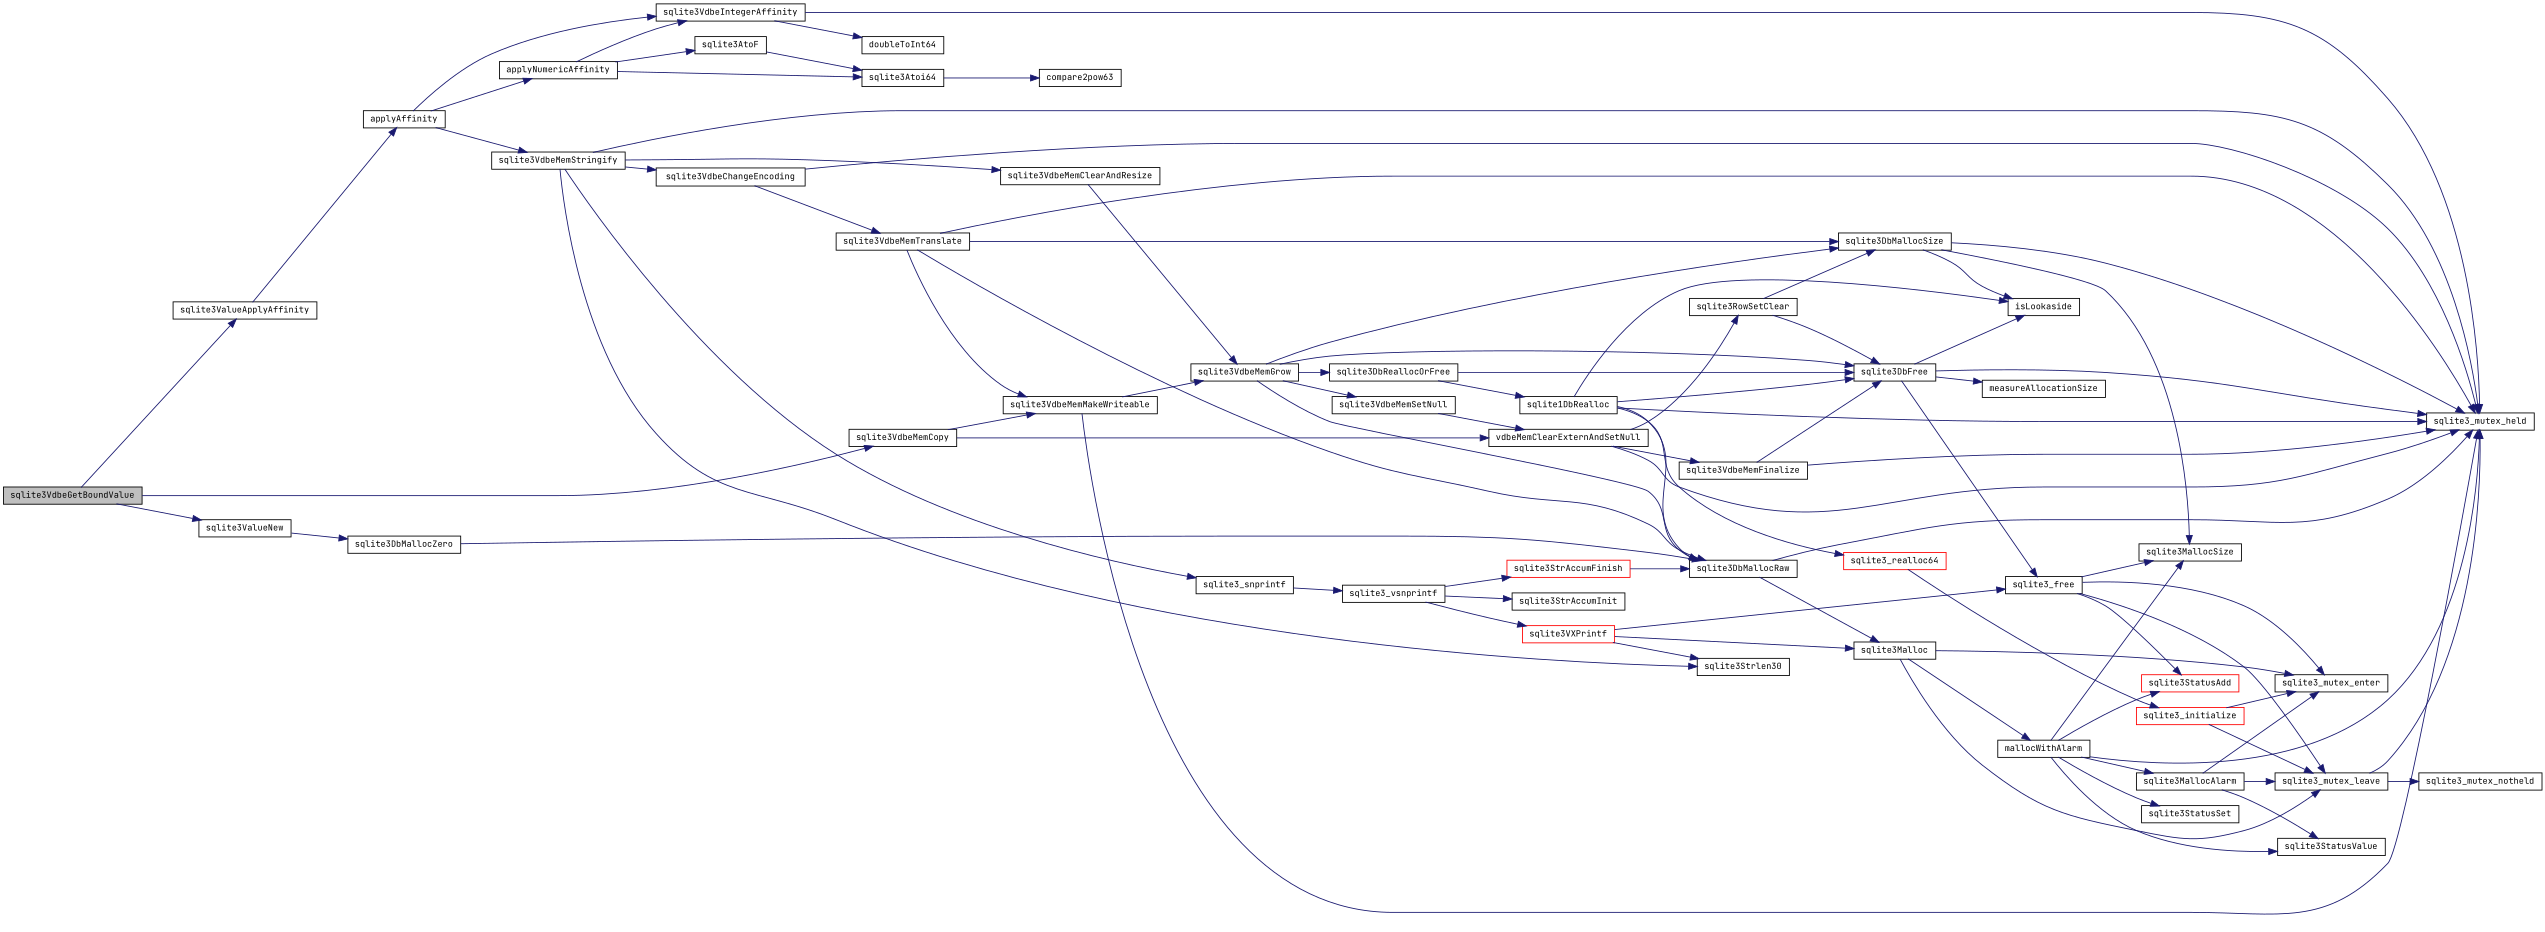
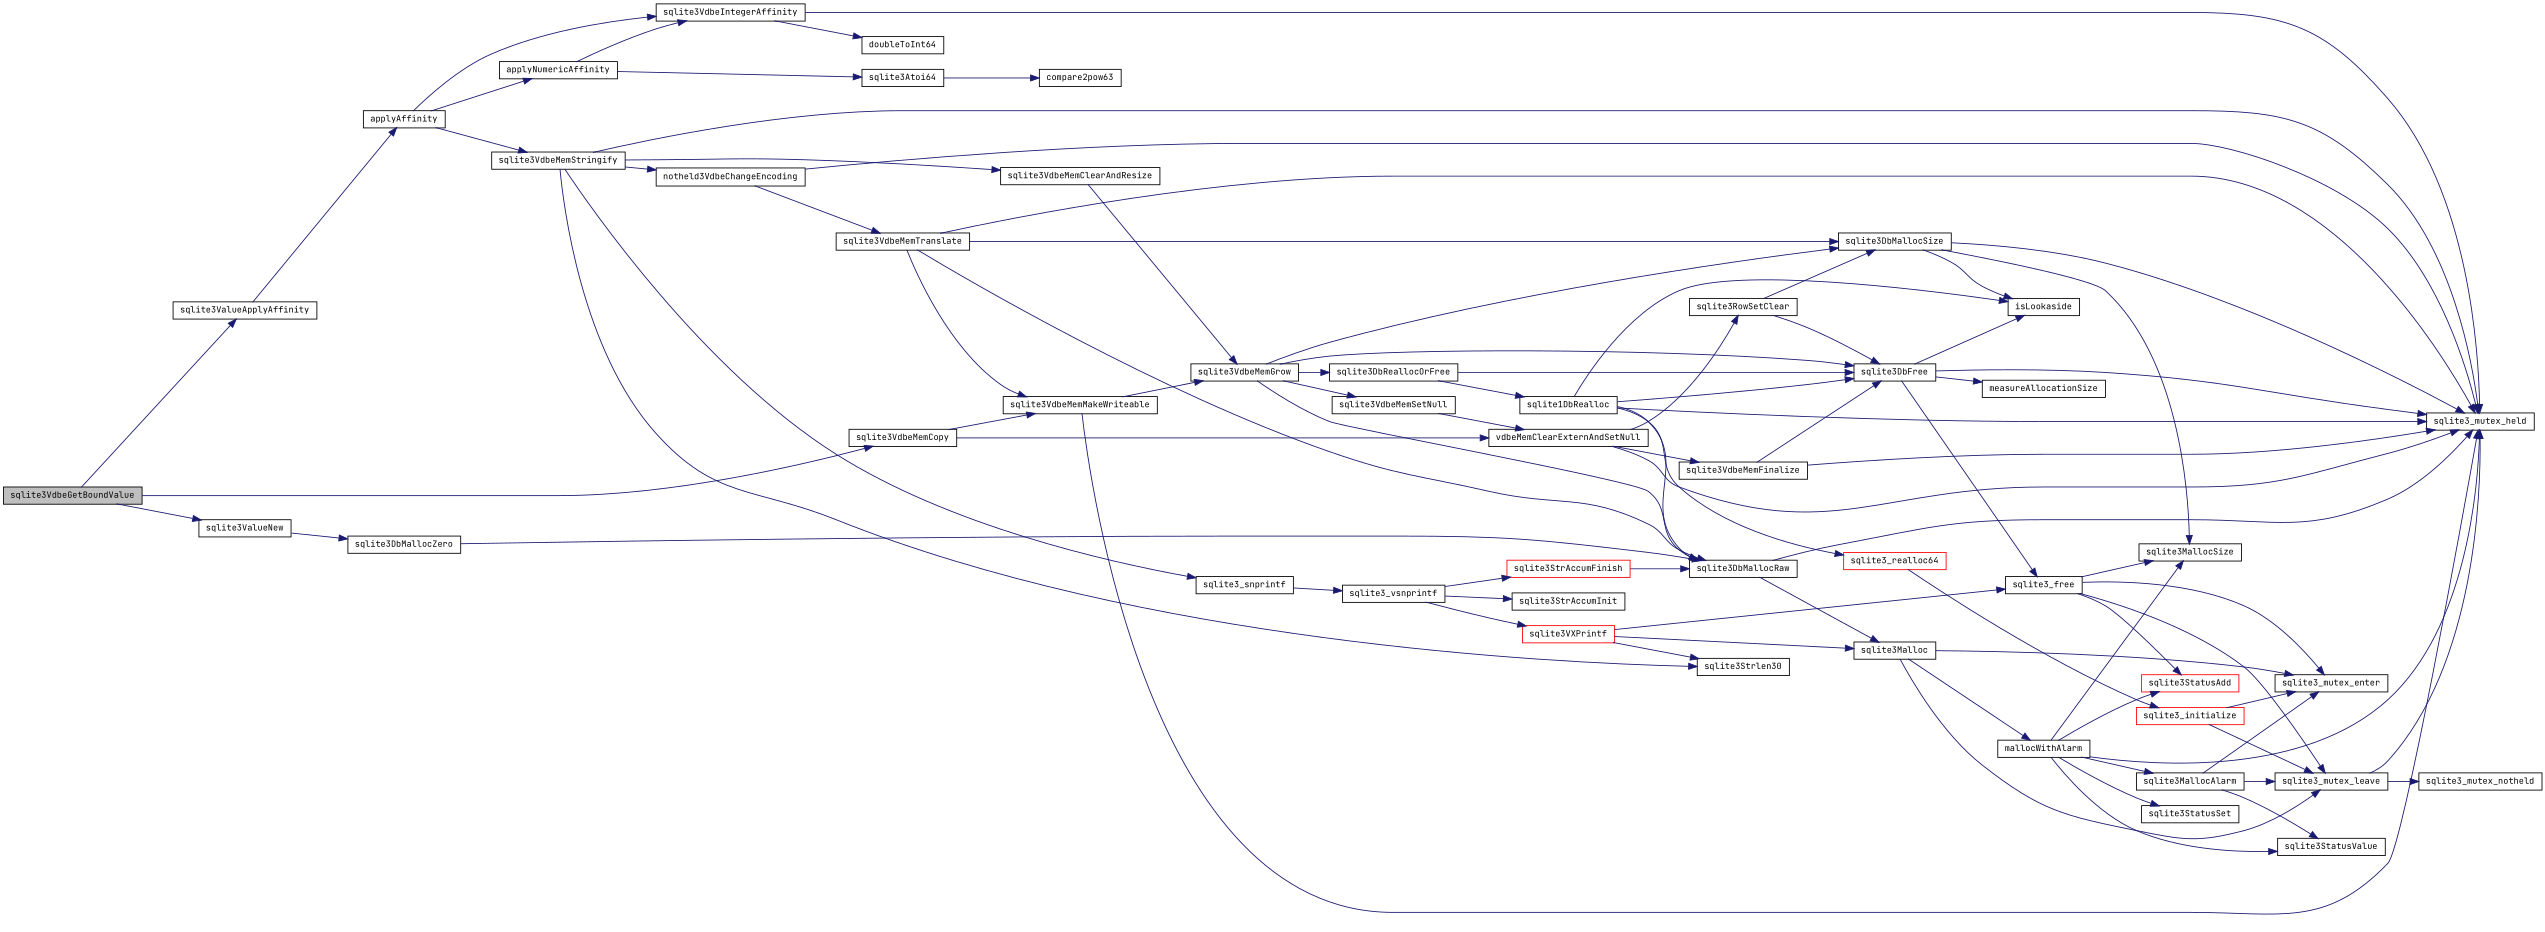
node "sqlite3AtoF": removed
node "sqlite3VdbeChangeEncoding": label "sqlite3VdbeChangeEncoding" -> "notheld3VdbeChangeEncoding"
